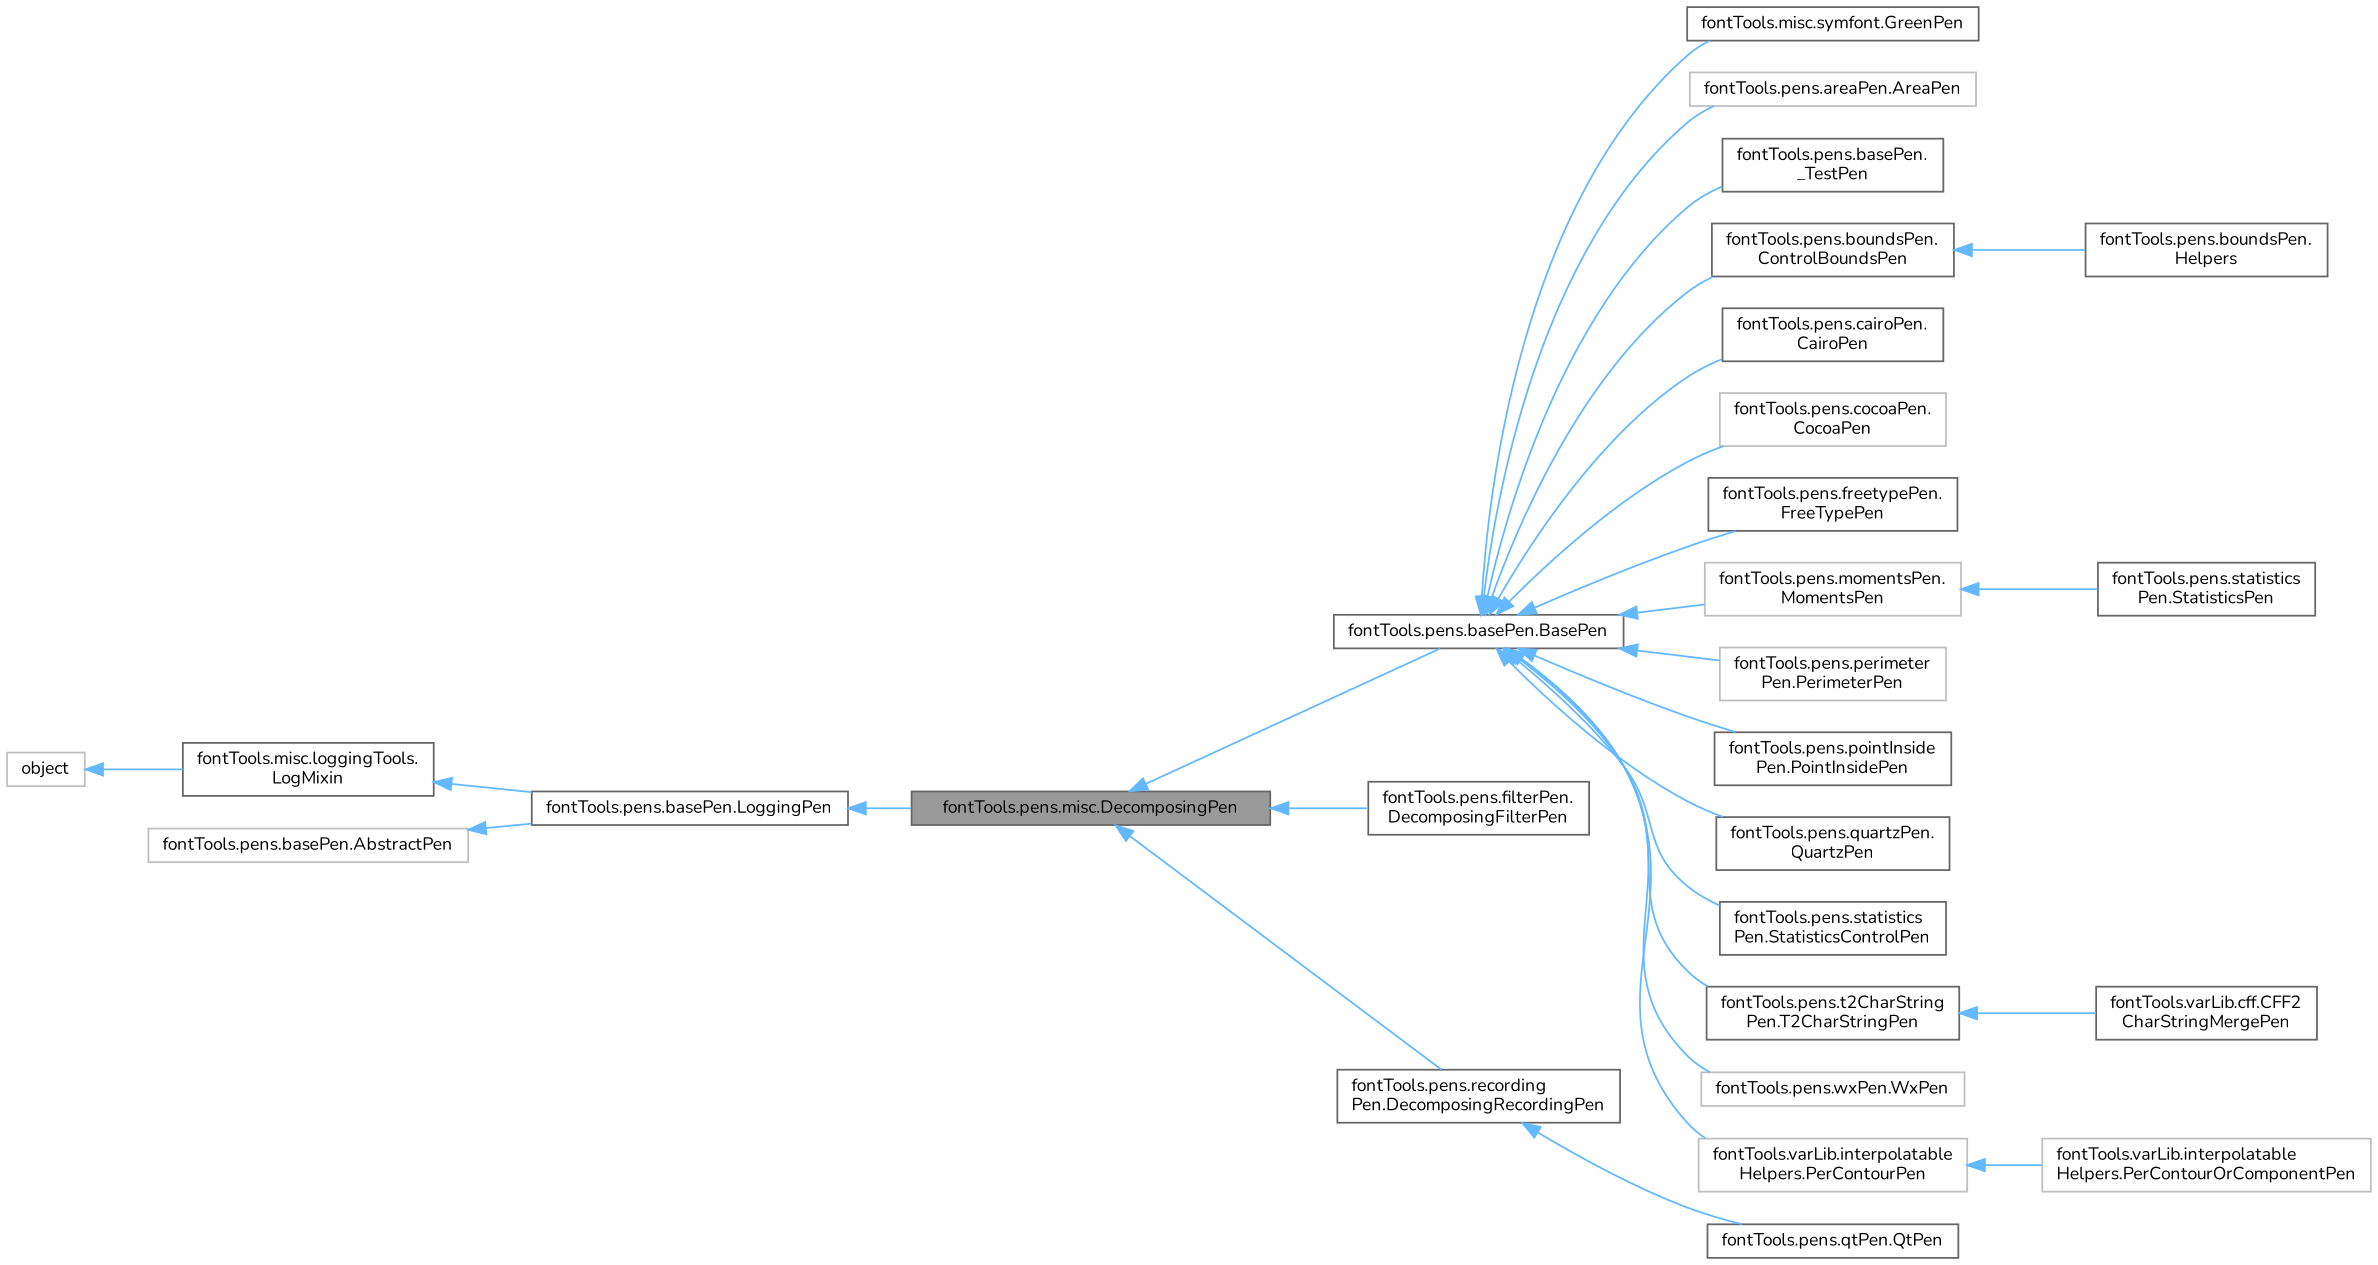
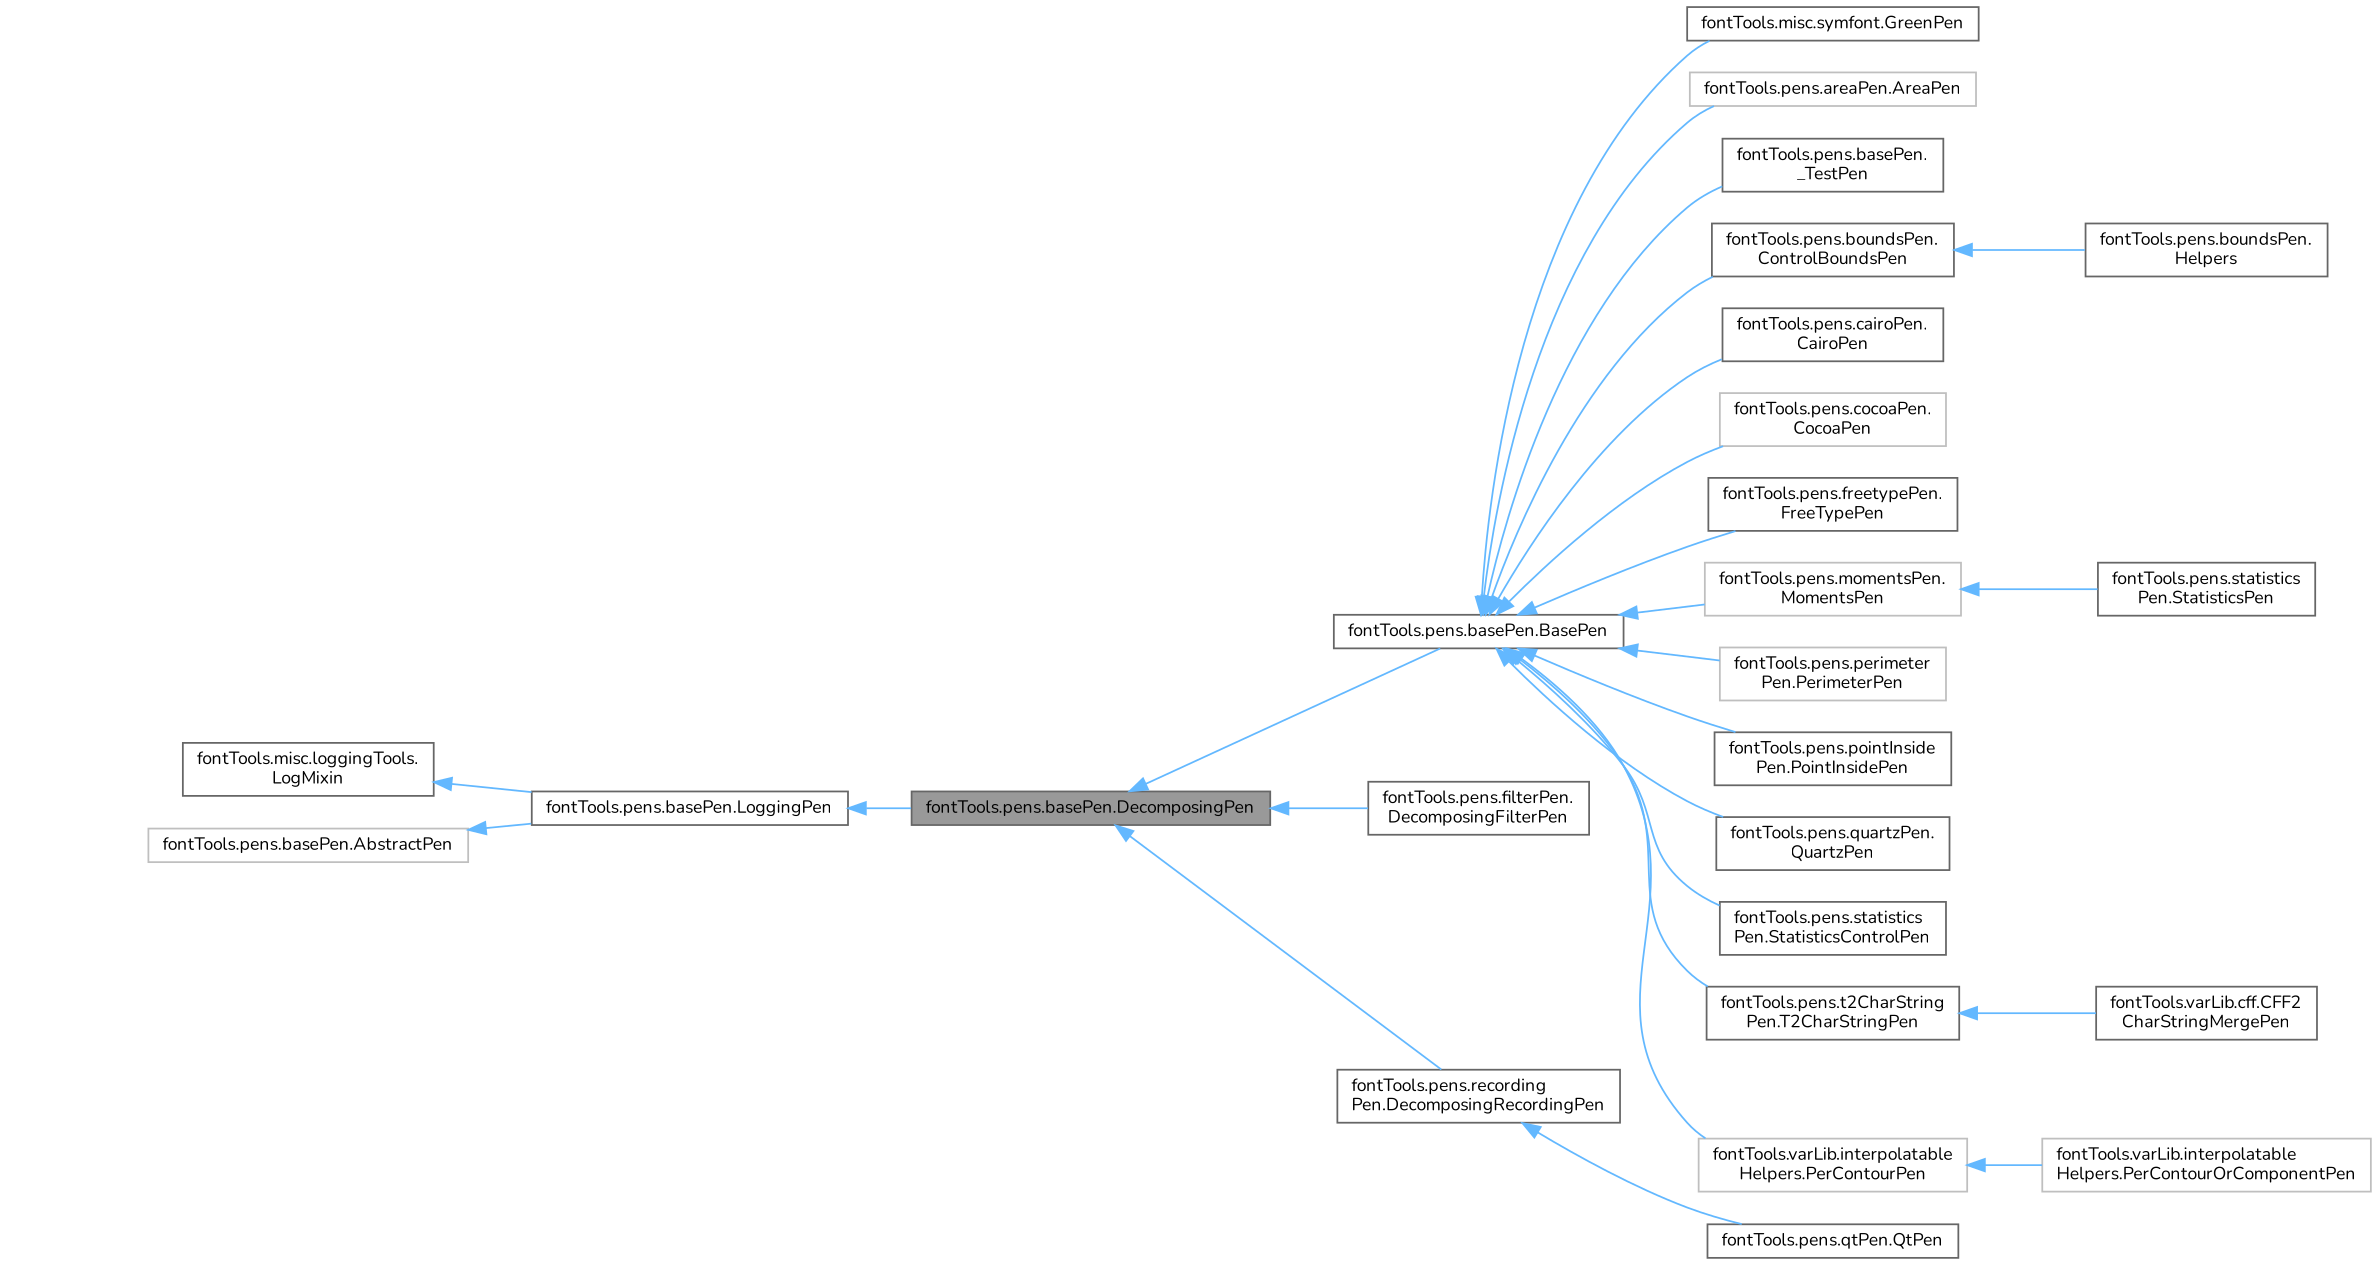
node "object": removed
node "fontTools.pens.misc.DecomposingPen": label "fontTools.pens.misc.DecomposingPen" -> "fontTools.pens.basePen.DecomposingPen"
node "fontTools.pens.wxPen.WxPen": removed
